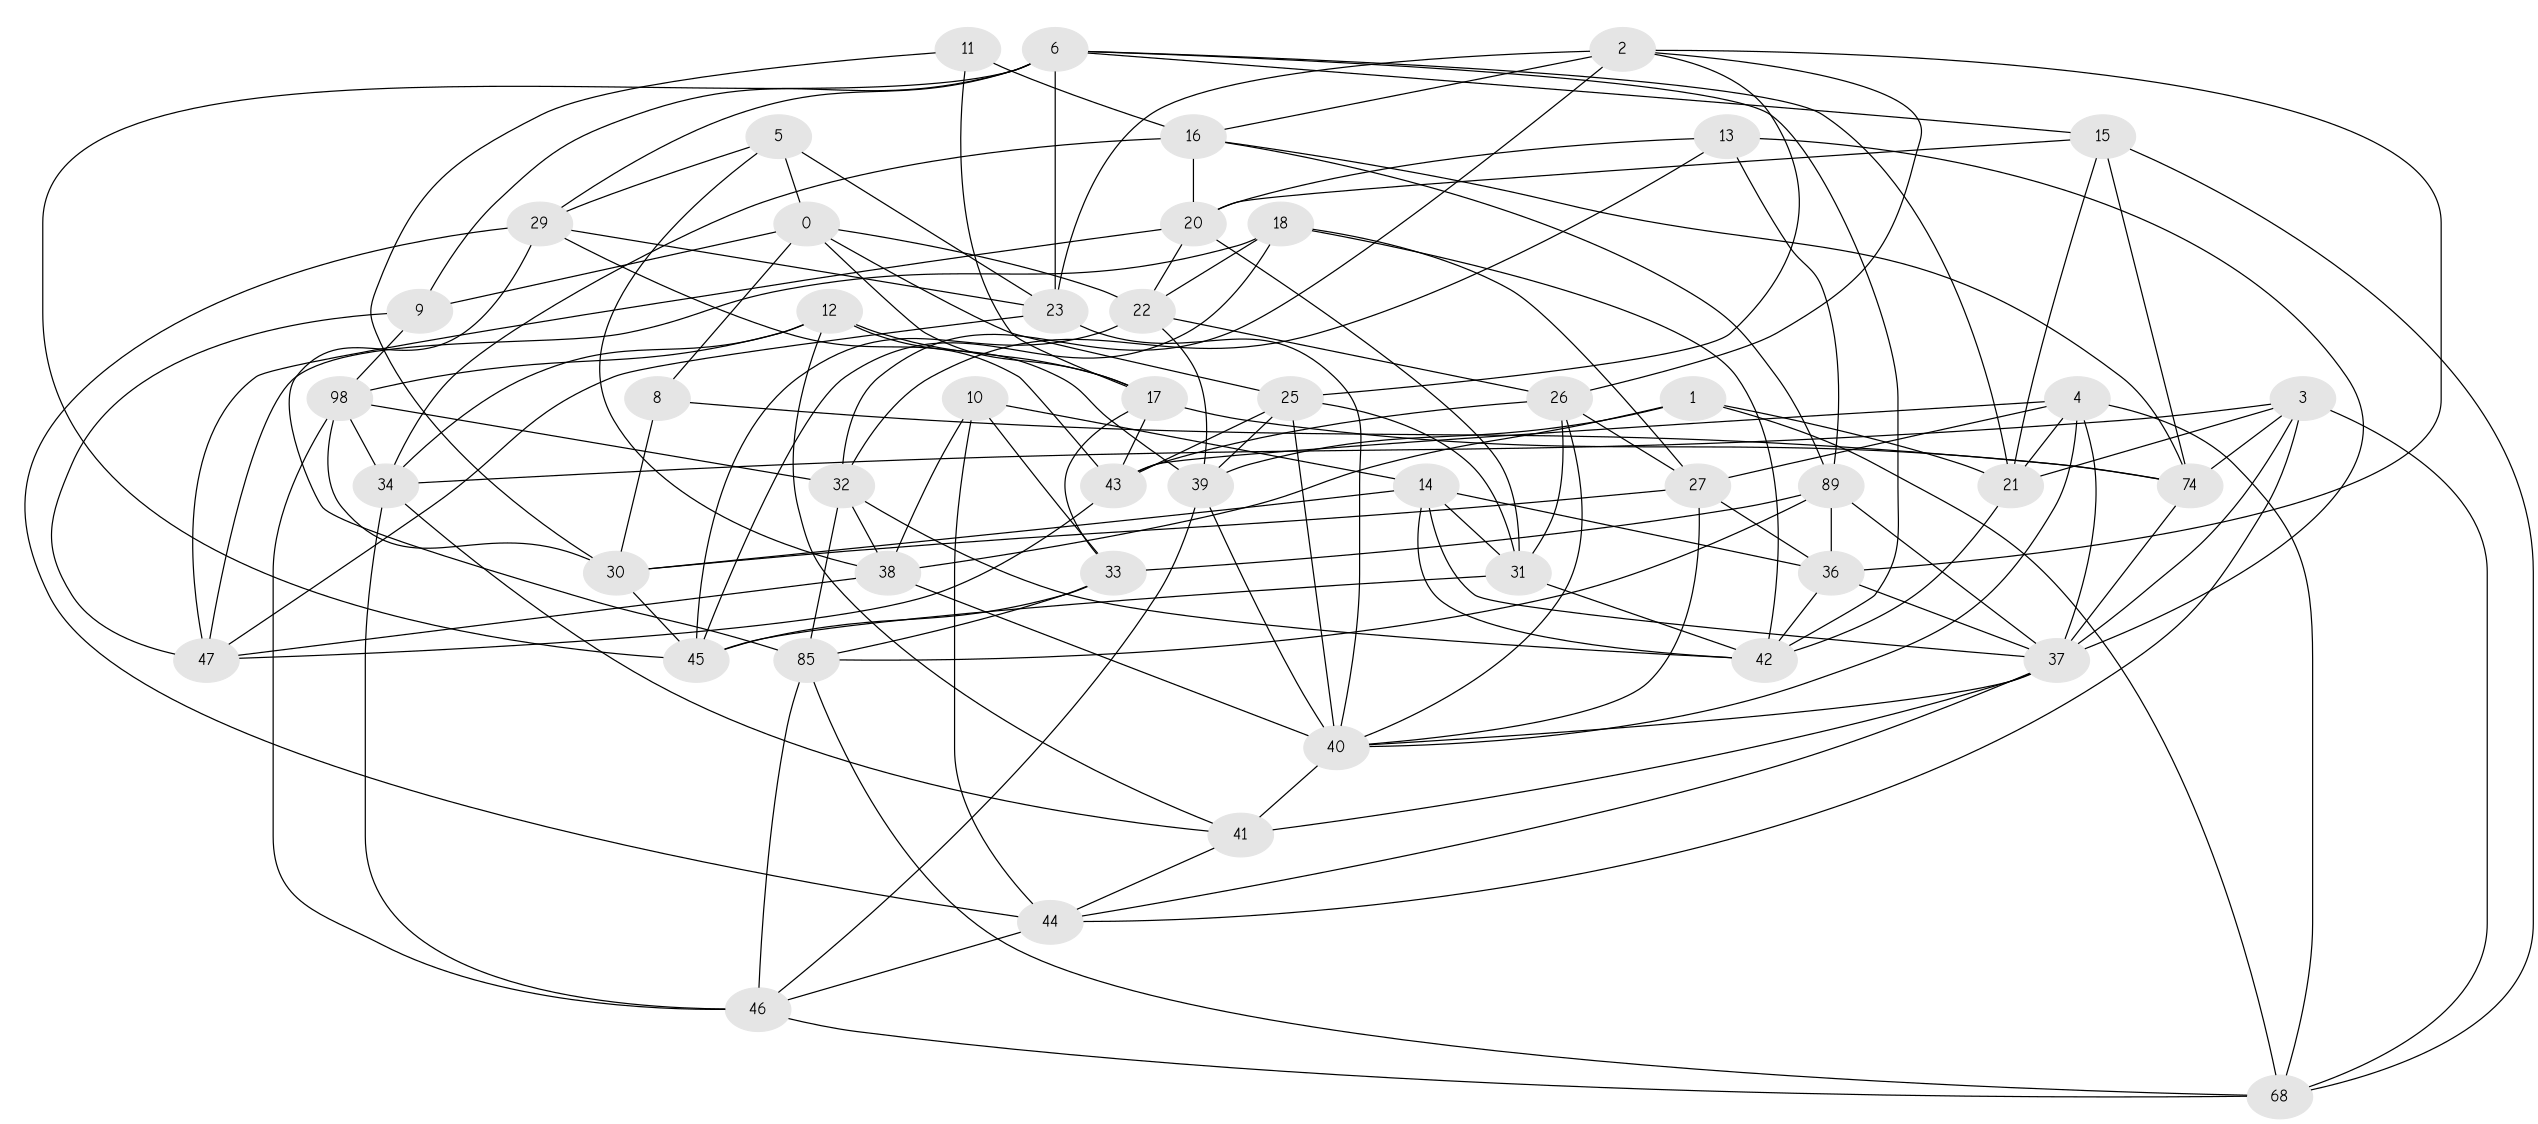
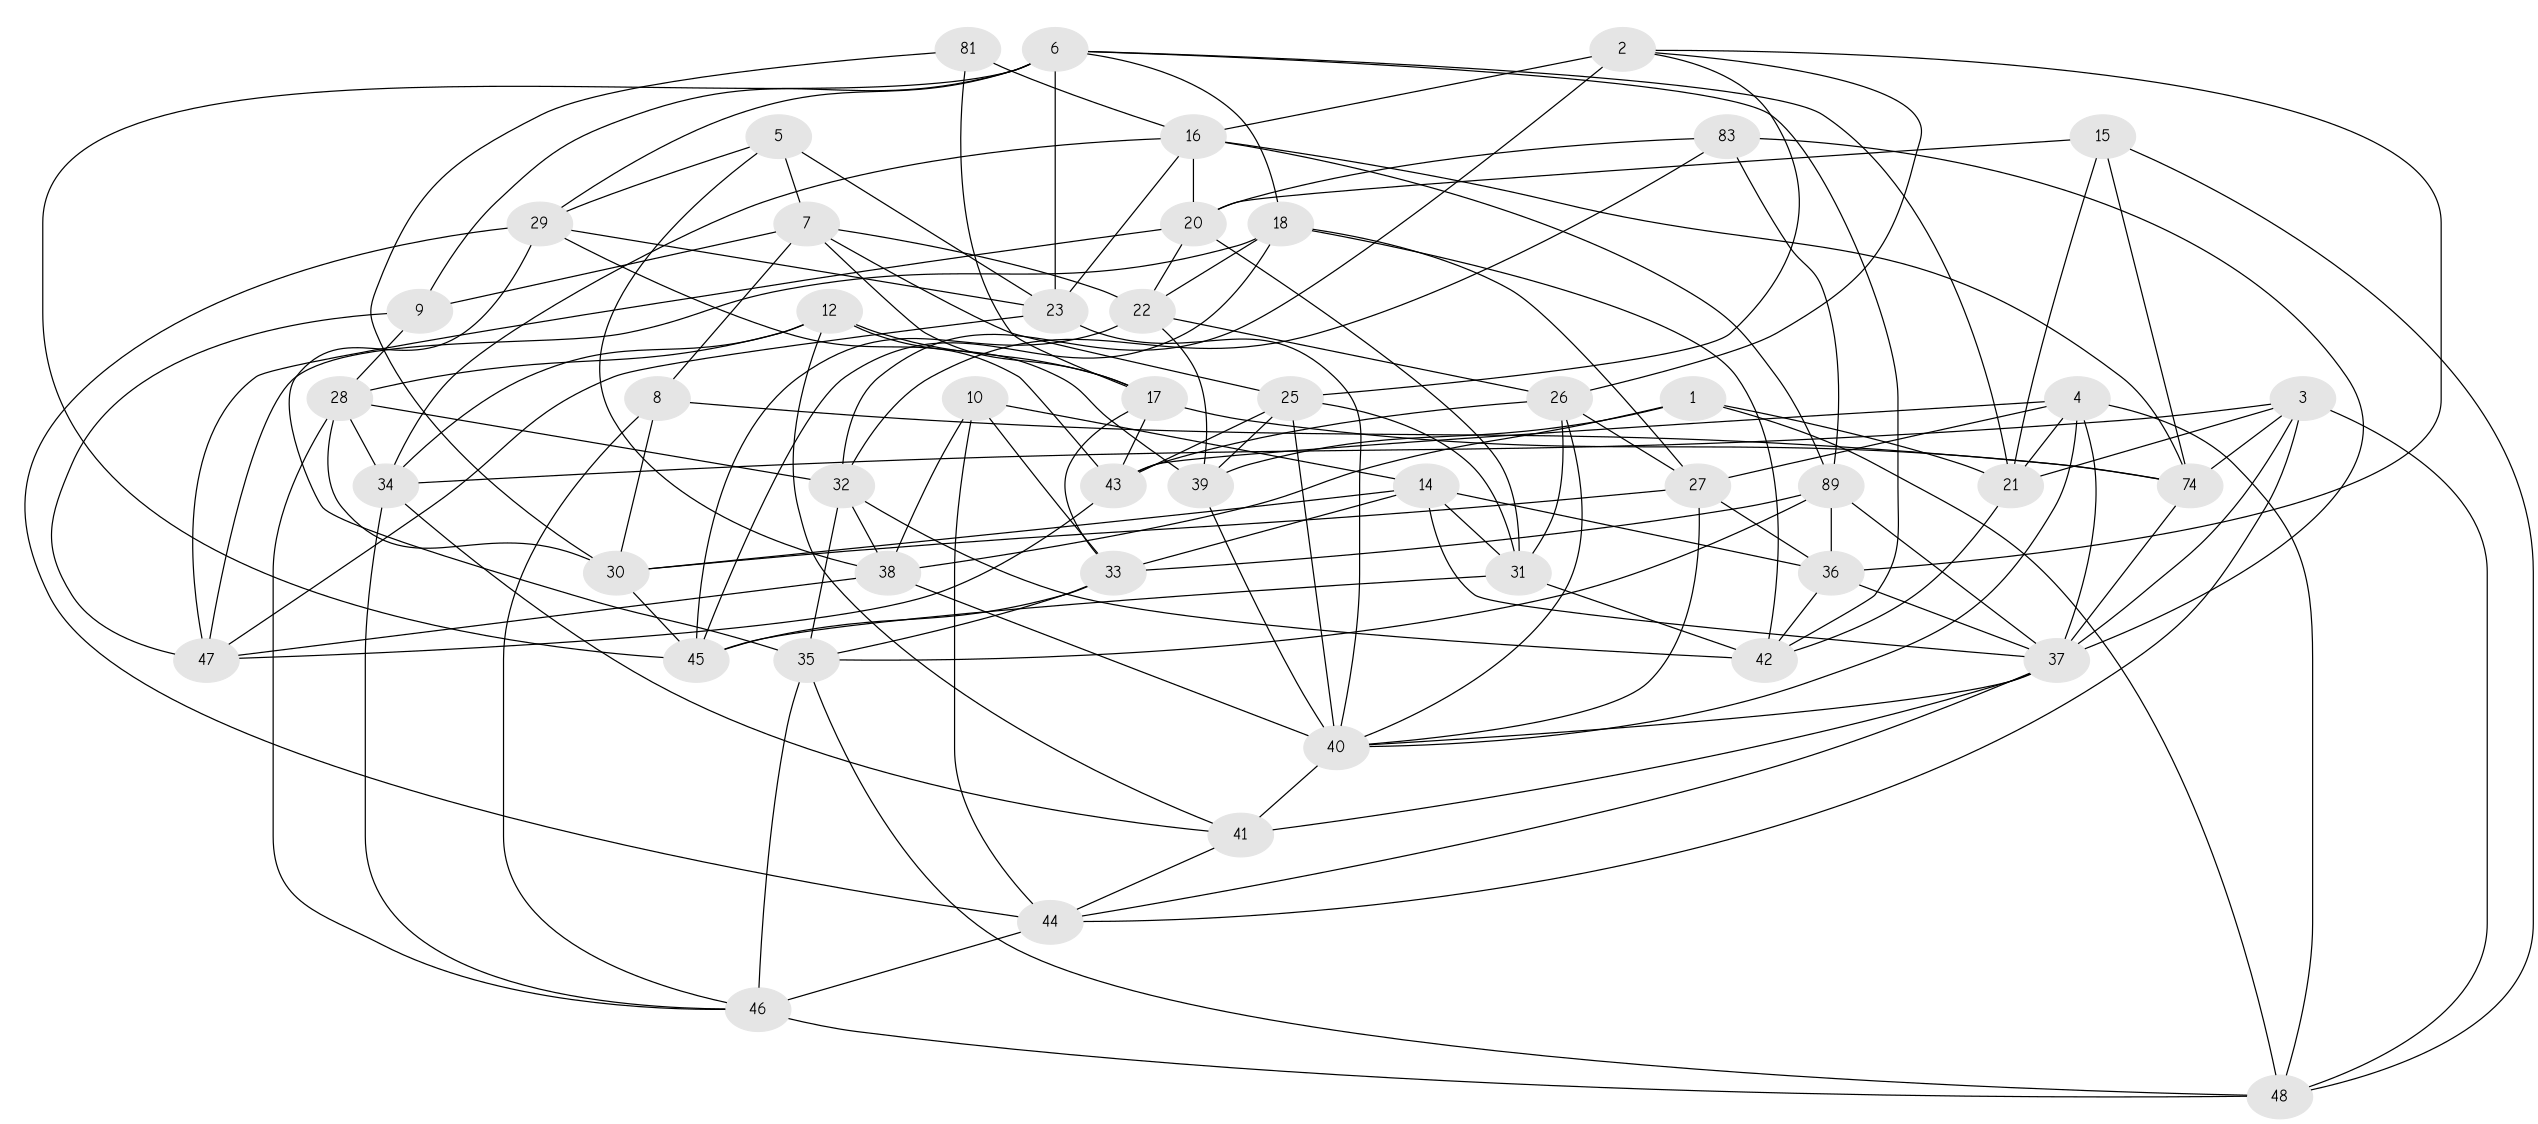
node "11": label "11" -> "81"
edge "2" -- "23": now "16" -- "23"
edge "6" -- "15": now "6" -- "18"
node "13": label "13" -> "83"
node "0": label "0" -> "7"
node "98": label "98" -> "28"
edge "14" -- "42": now "14" -- "33"
node "85": label "85" -> "35"
edge "39" -- "46": now "8" -- "46"
node "68": label "68" -> "48"
